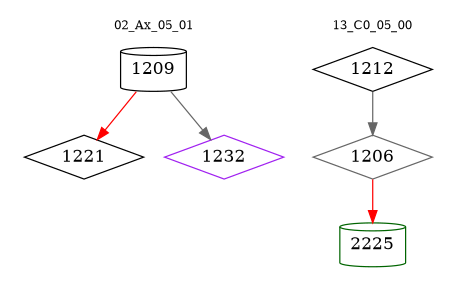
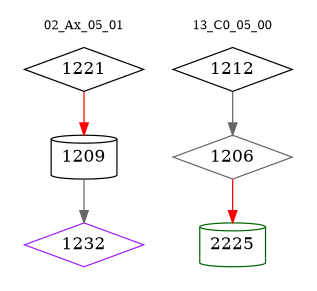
edge "1209" -> "1221": reversed
